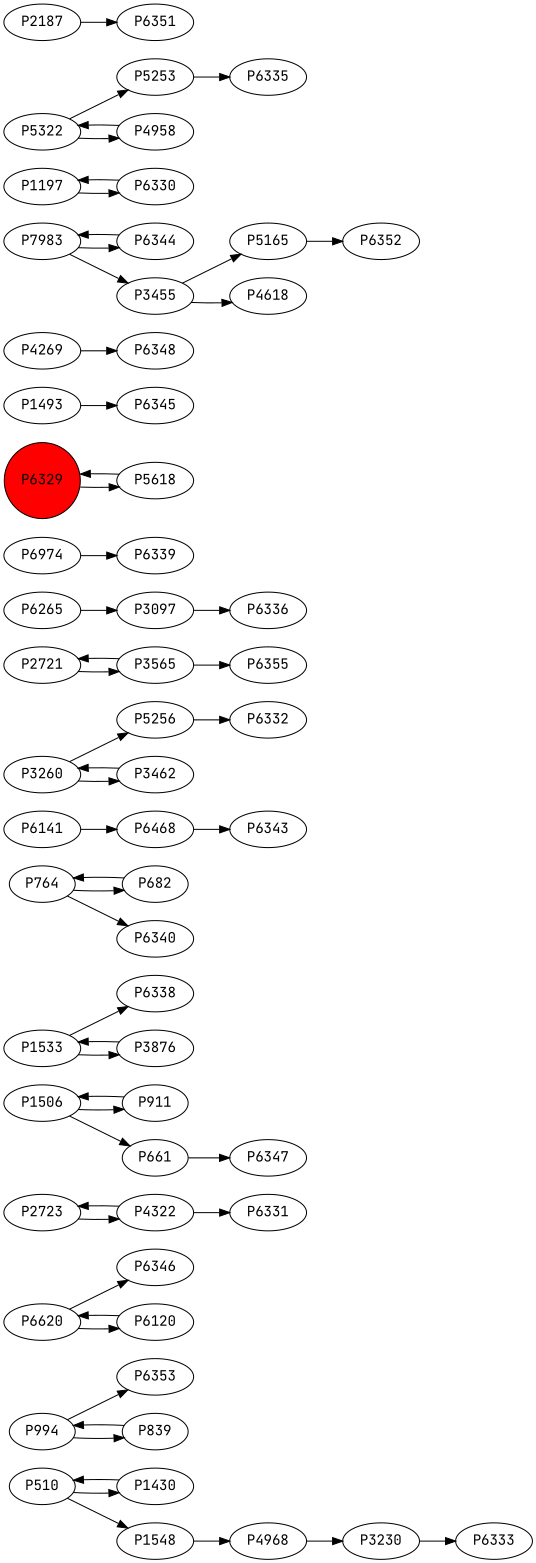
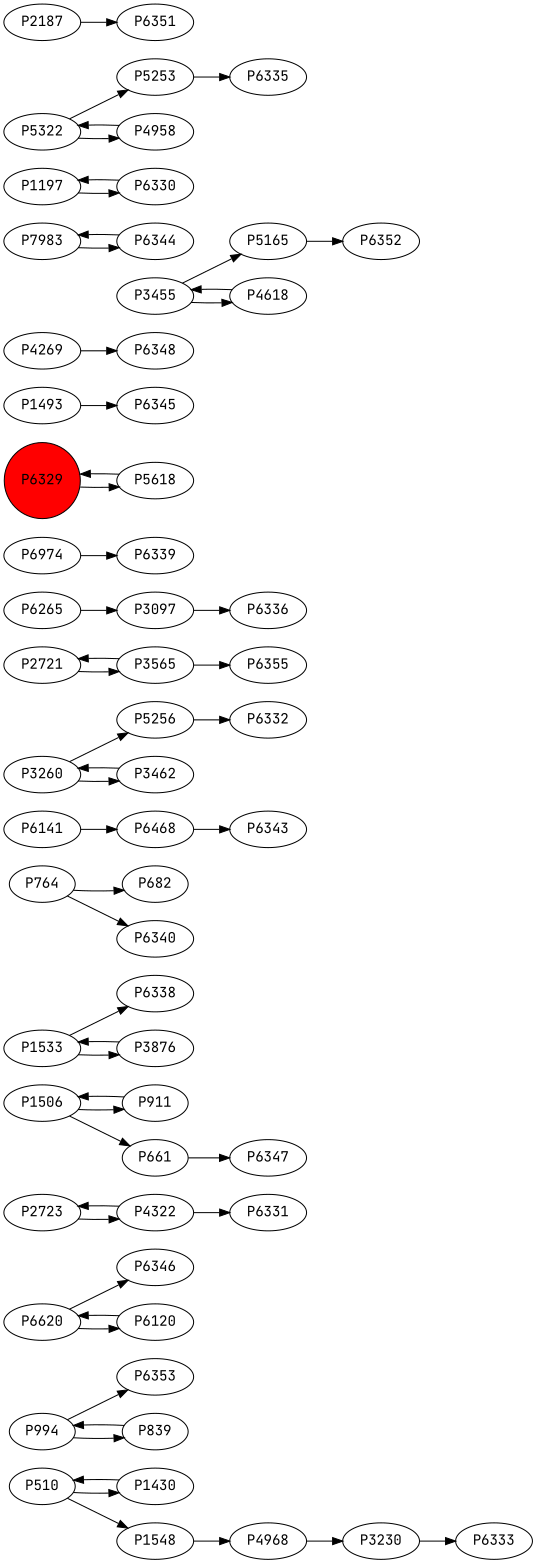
edge "P7983" -> "P3455": now "P4618" -> "P3455"
edge "P682" -> "P764": removed
